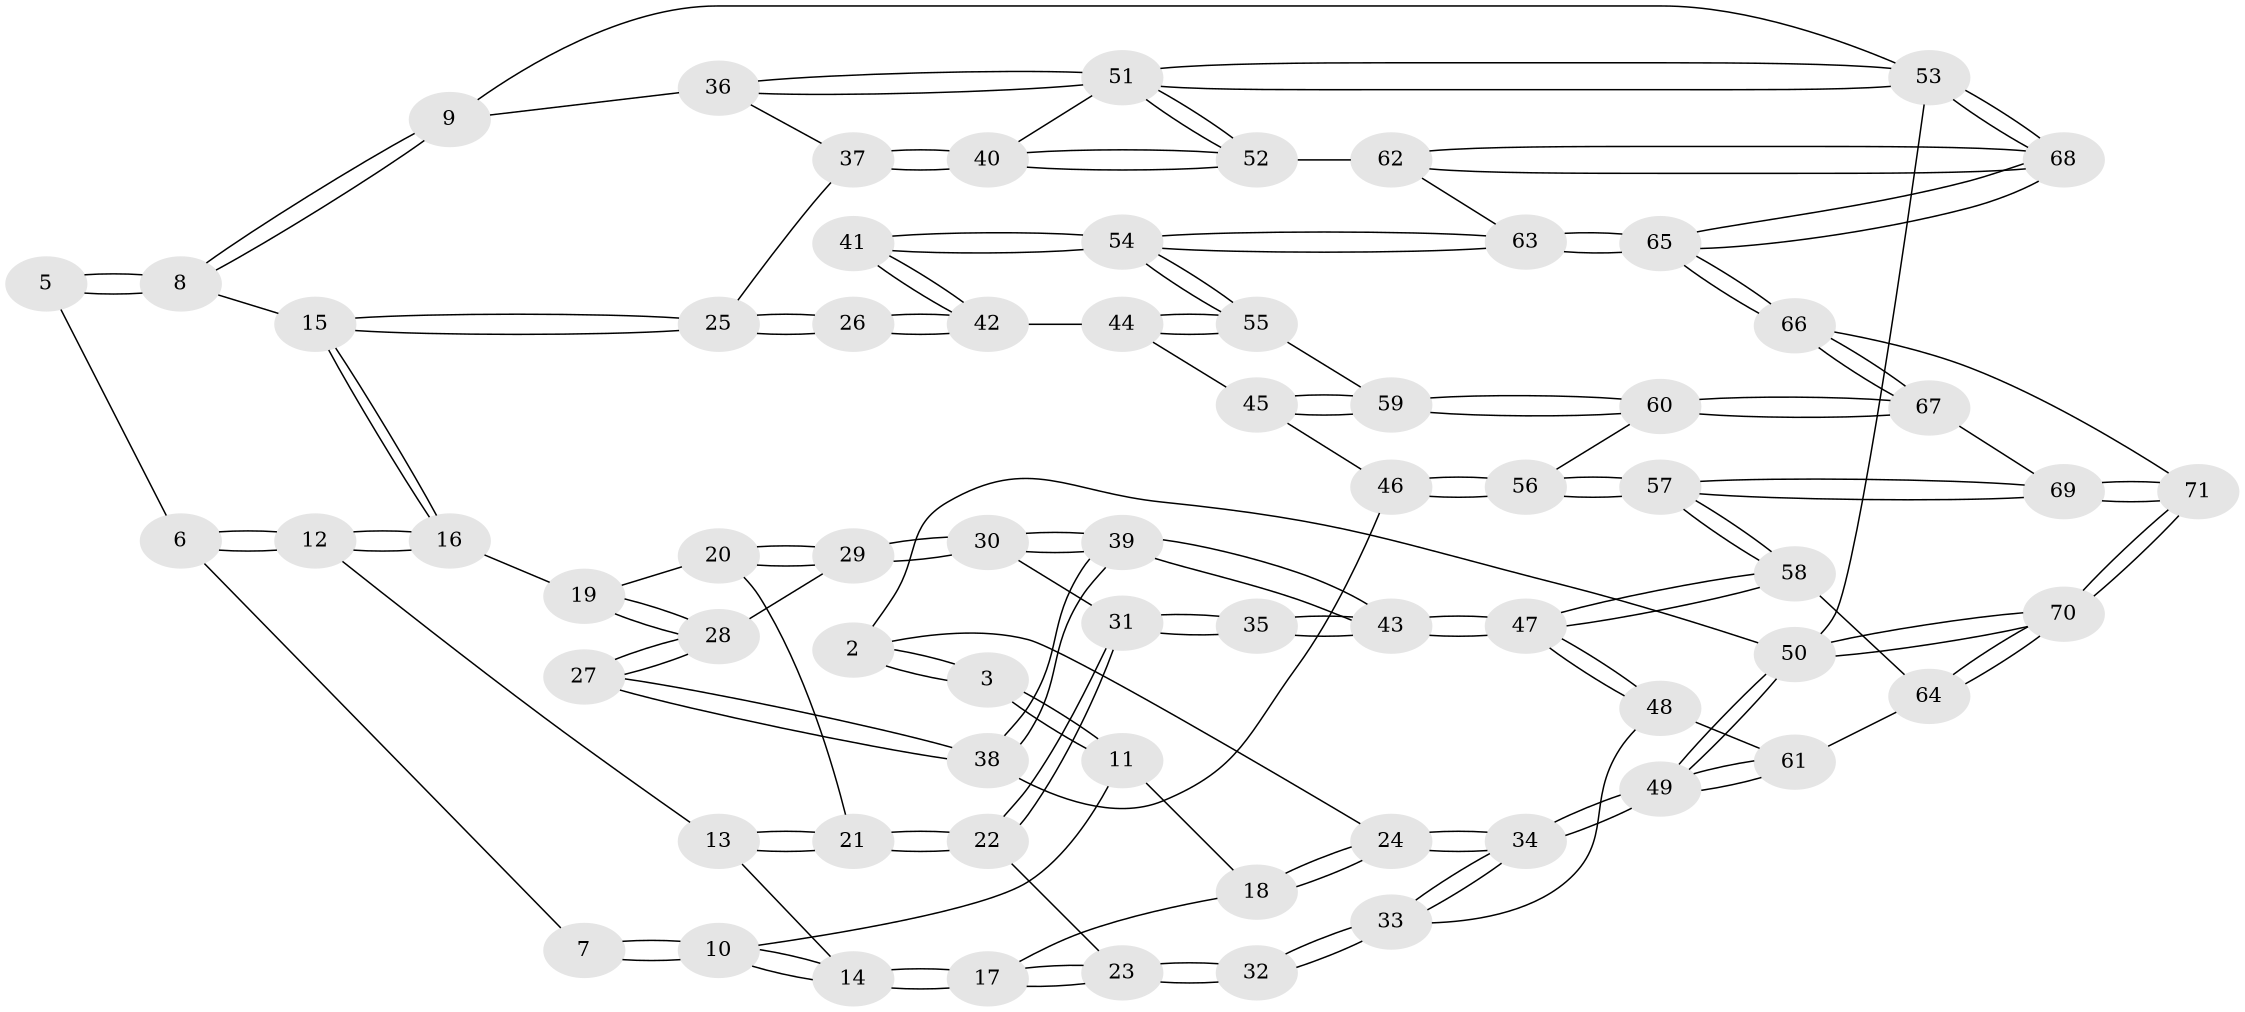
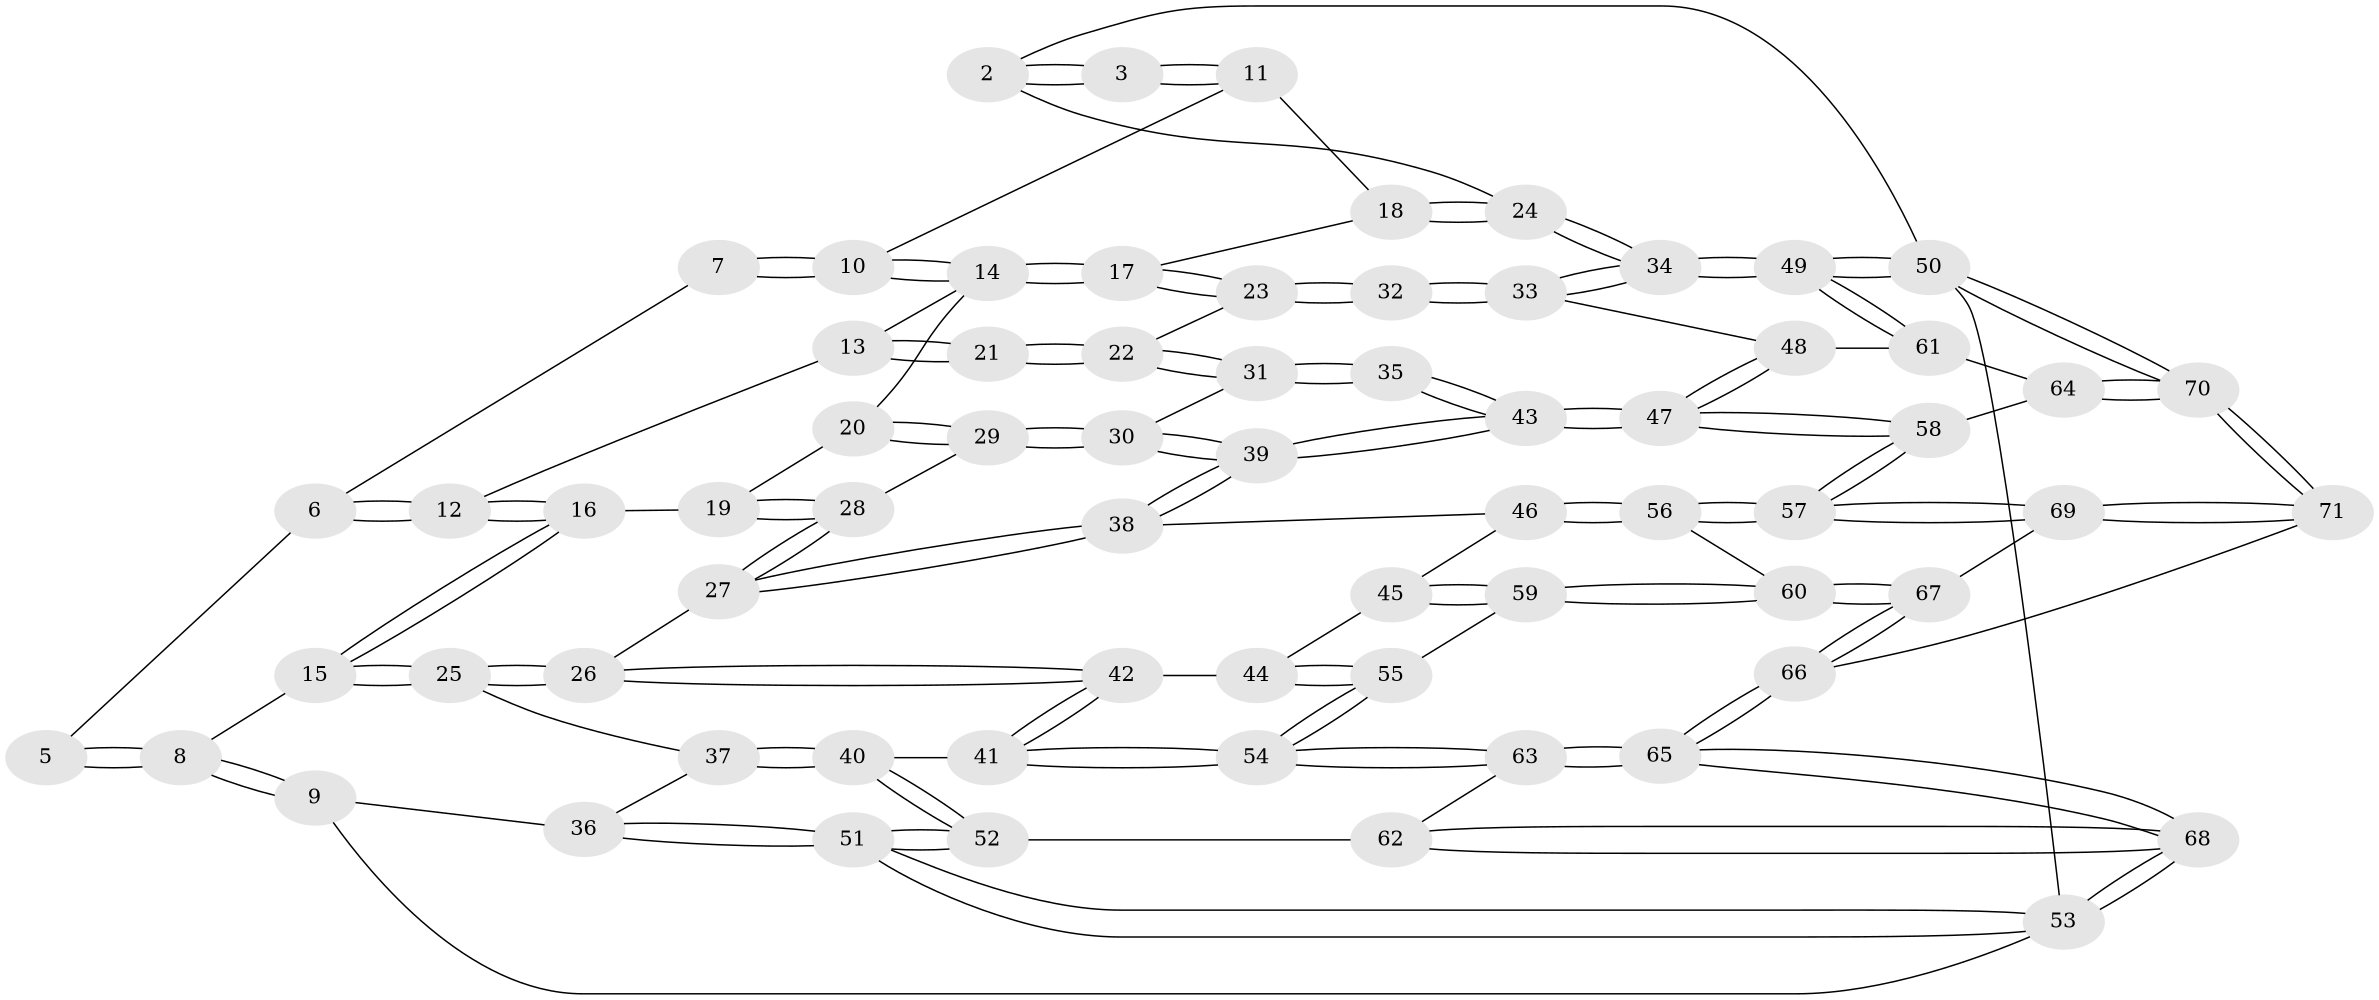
edge "51" -- "40": now "41" -- "40"
edge "27" -- "26": added
edge "20" -- "21": now "20" -- "14"
